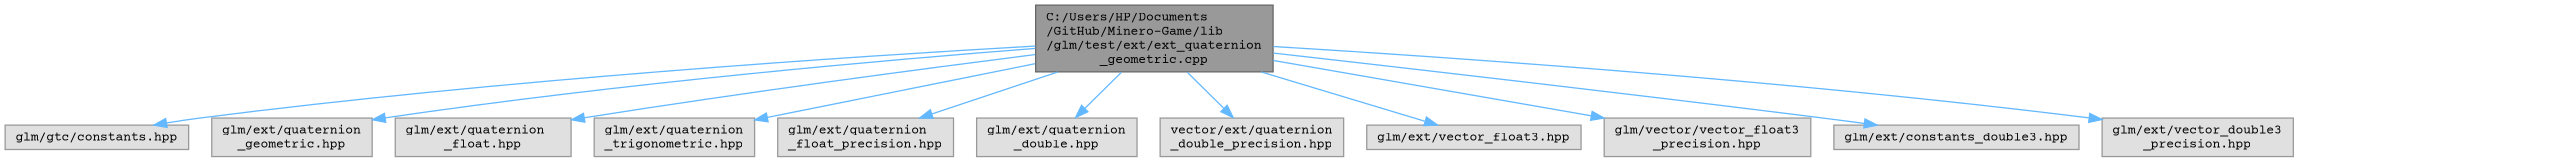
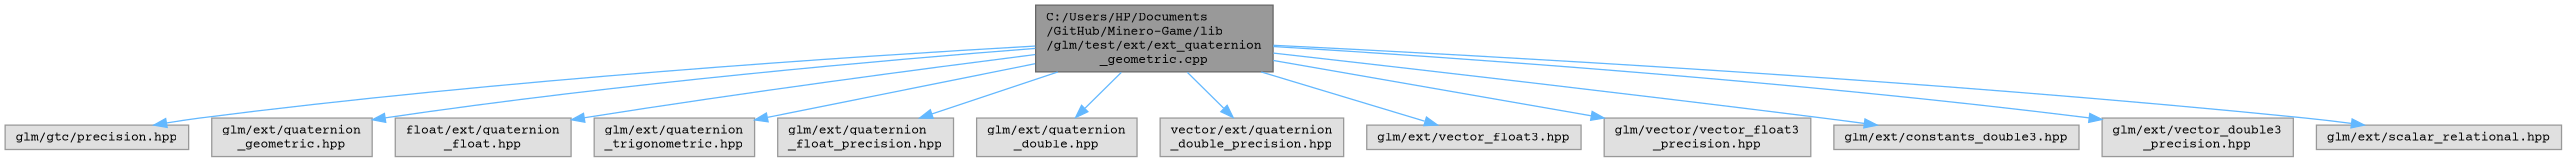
node "glm/gtc/constants.hpp": label "glm/gtc/constants.hpp" -> "glm/gtc/precision.hpp"
node "glm/ext/quaternion _float.hpp": label "glm/ext/quaternion _float.hpp" -> "float/ext/quaternion _float.hpp"
node "glm/ext/scalar_relational.hpp": added
